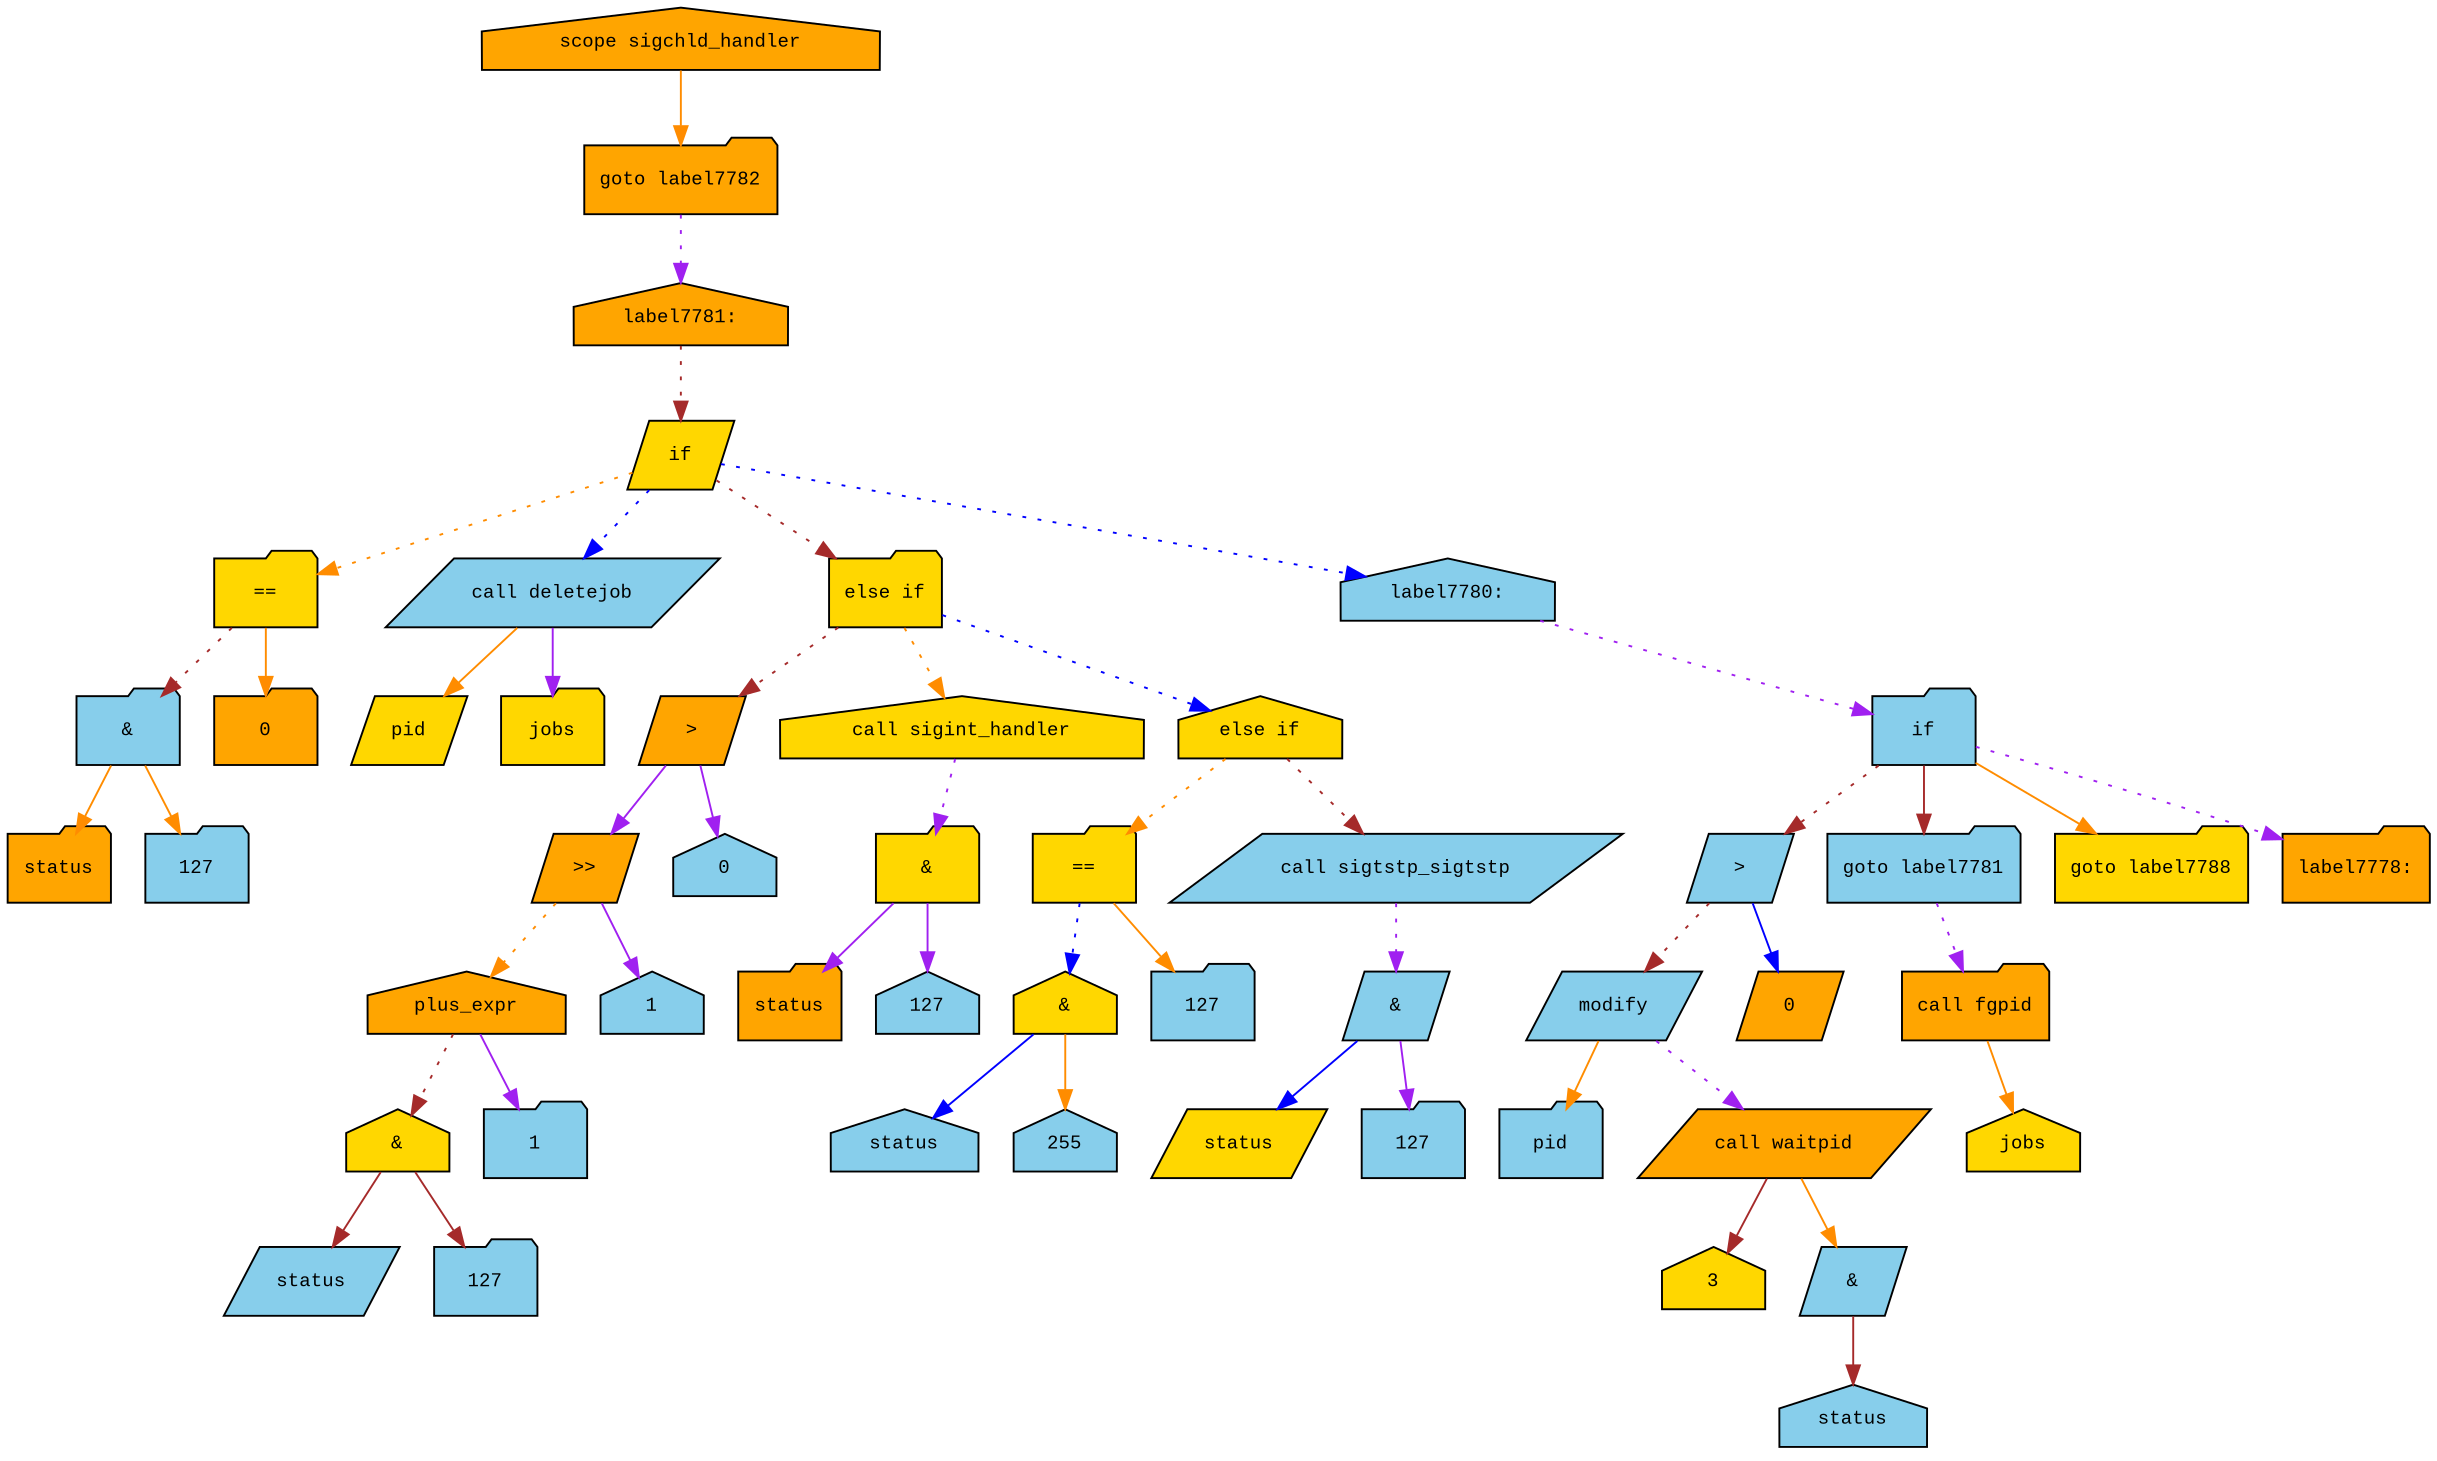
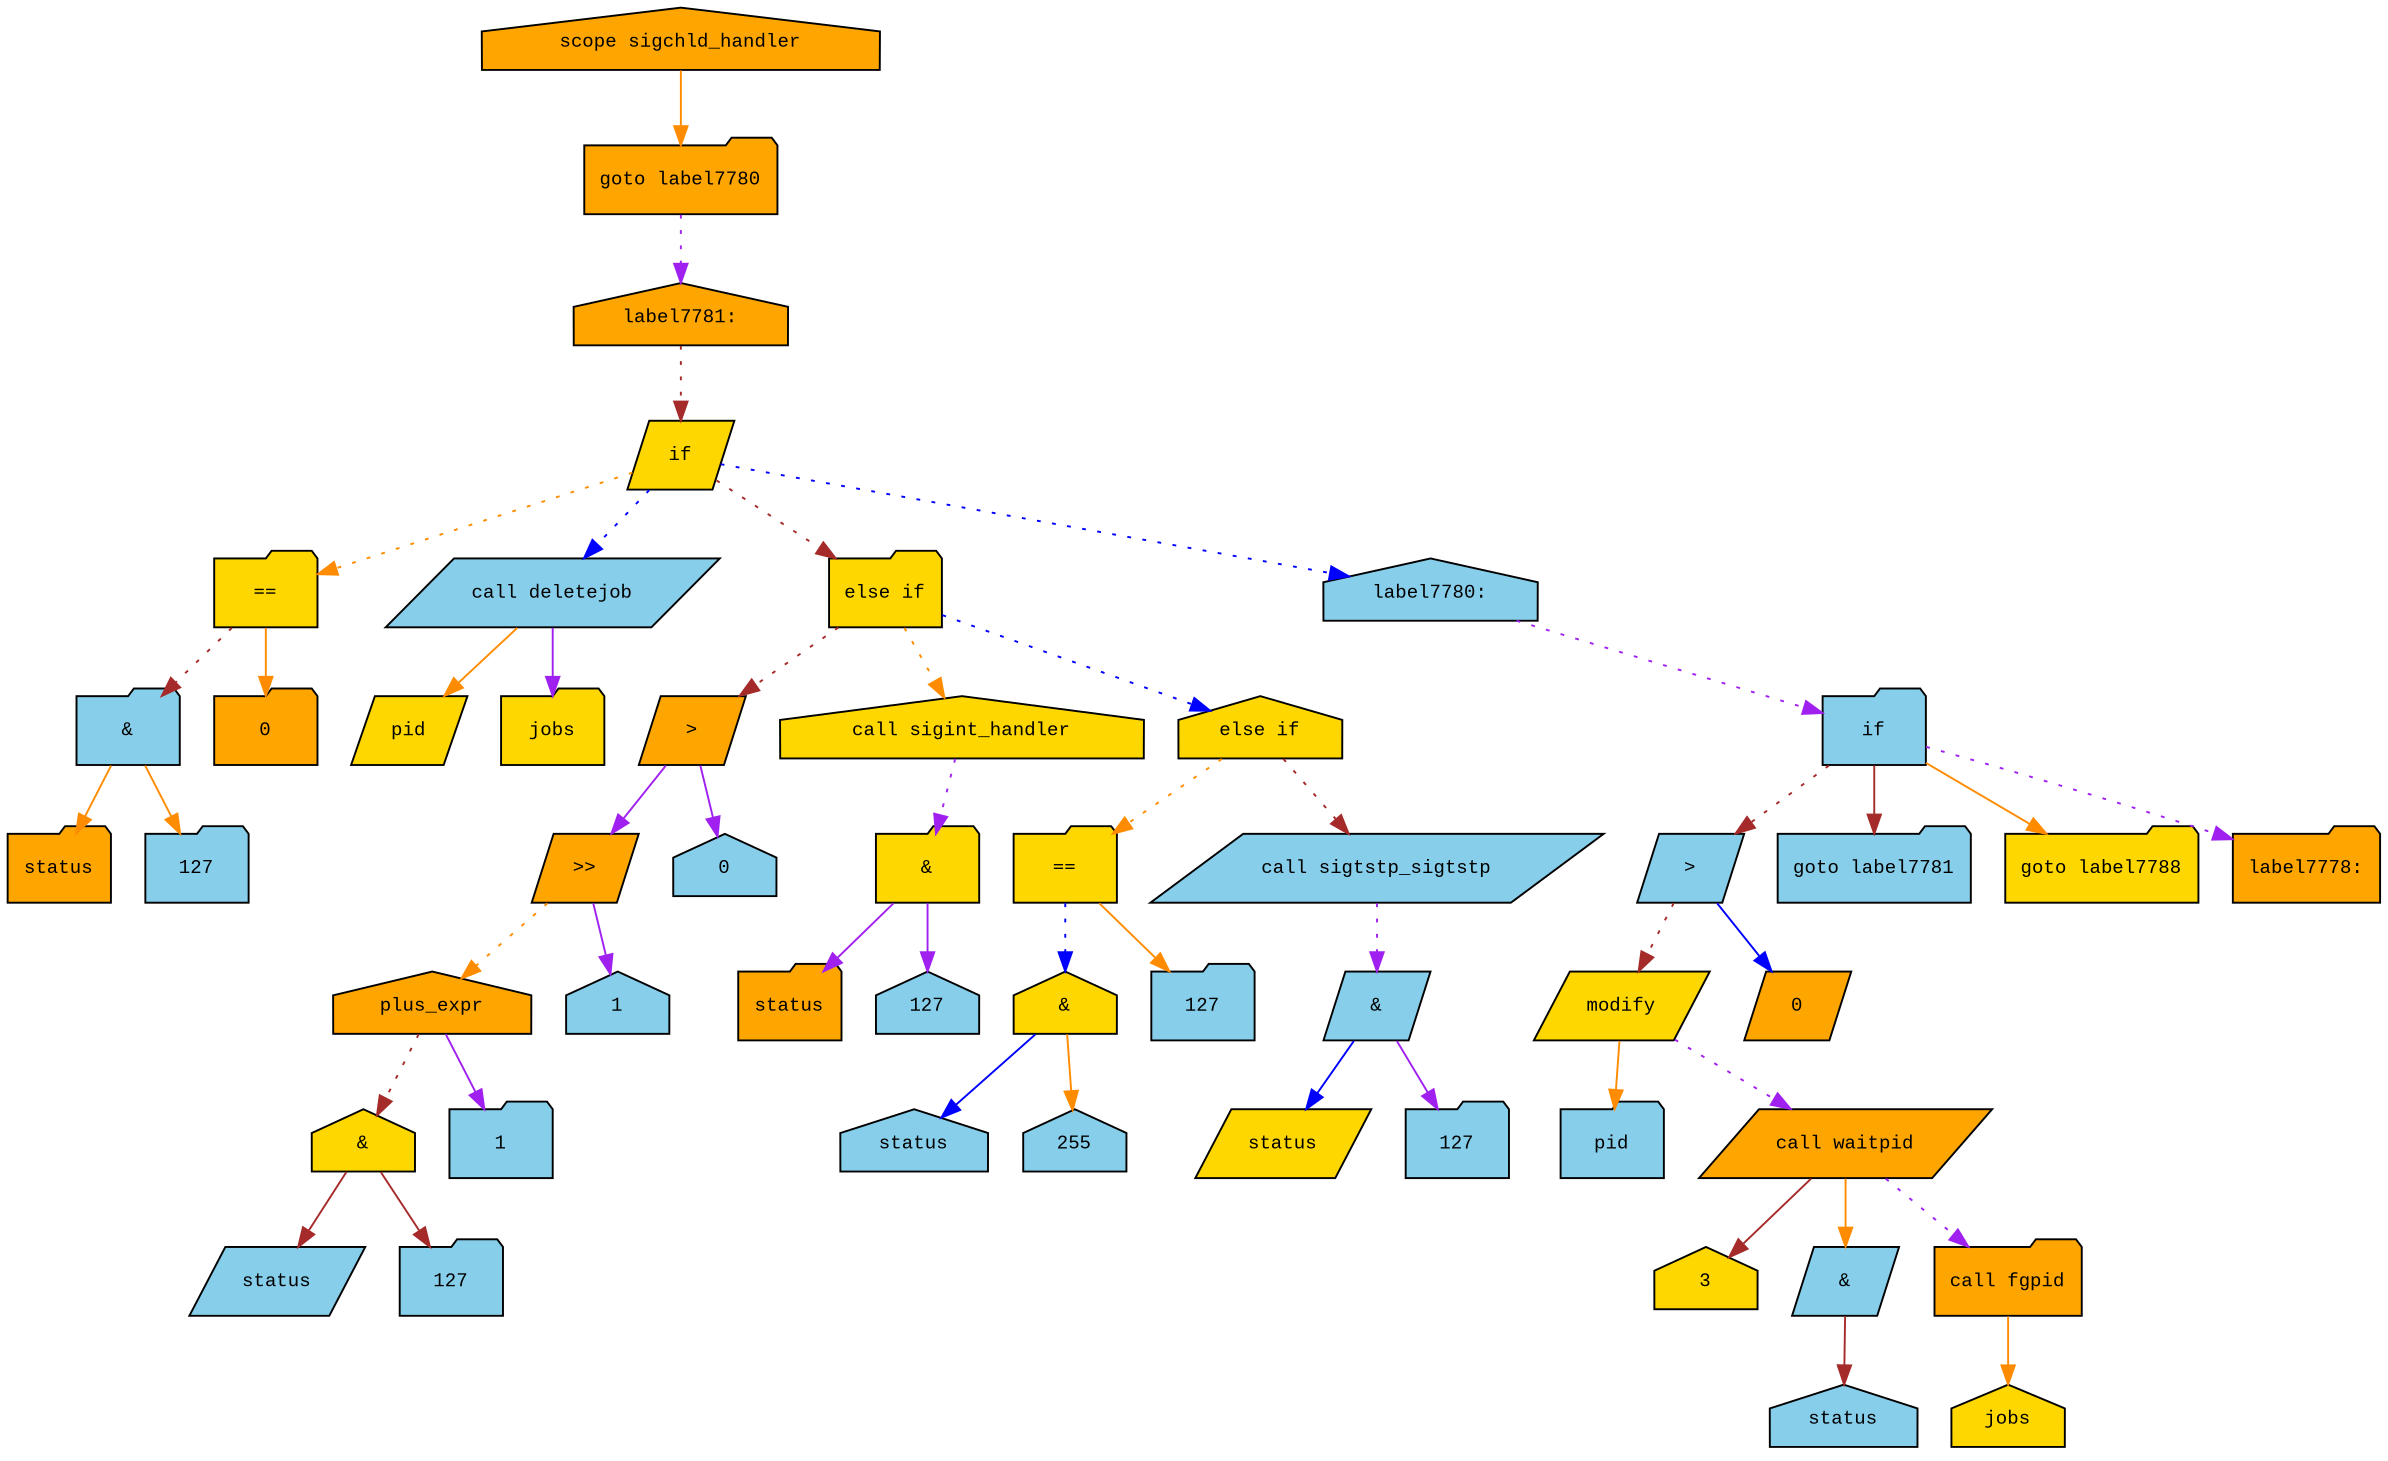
node "goto label7782": label "goto label7782" -> "goto label7780"
edge "goto label7781" -> "call fgpid": now "call waitpid" -> "call fgpid"
node "modify": fillcolor skyblue -> gold
